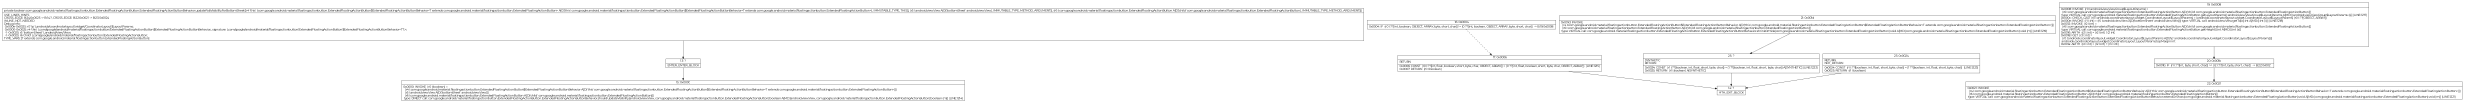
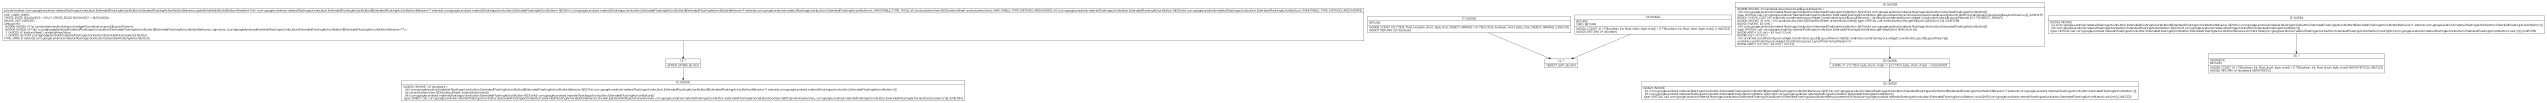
node "16: 0x0004": removed
node "23: 0x0024": text "NOT_RETURN" -> "ORIG_RETURN"
edge "25: ?" -> "14: ?": removed
node "14: ?": text "MTH_EXIT_BLOCK" -> "OBJECT_EXIT_BLOCK"
